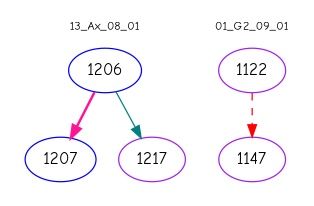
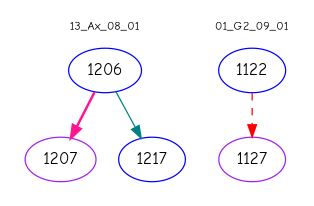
node "1122": color purple -> blue
node "1207": color blue -> purple
node "1217": color purple -> blue
node "1147": label "1147" -> "1127"
